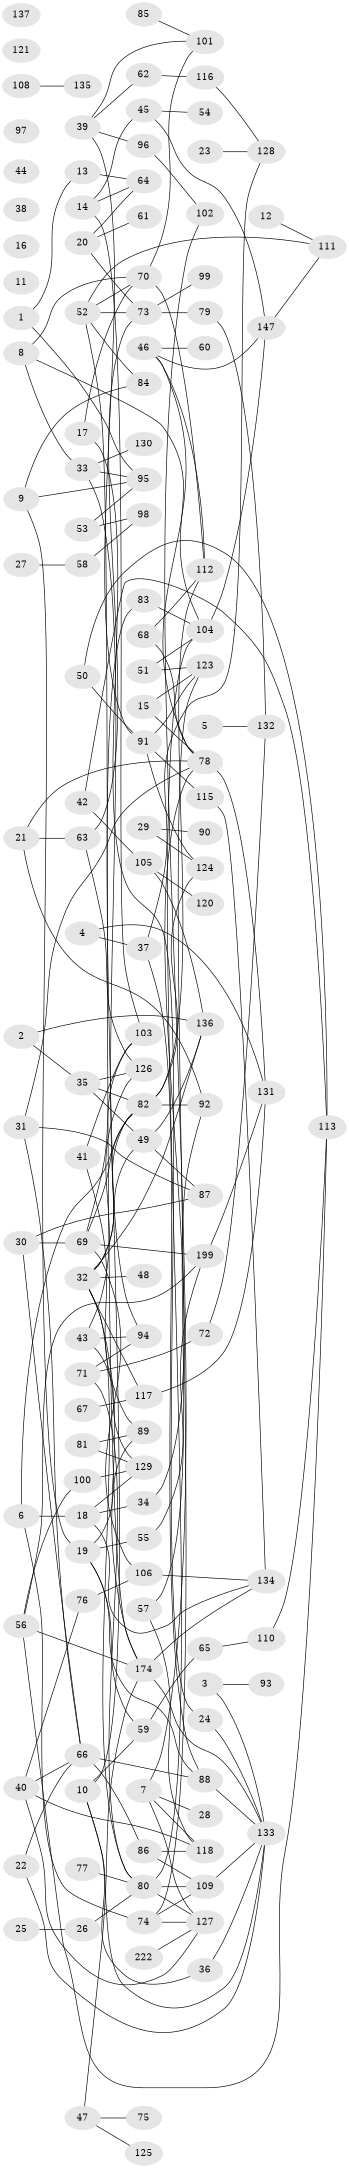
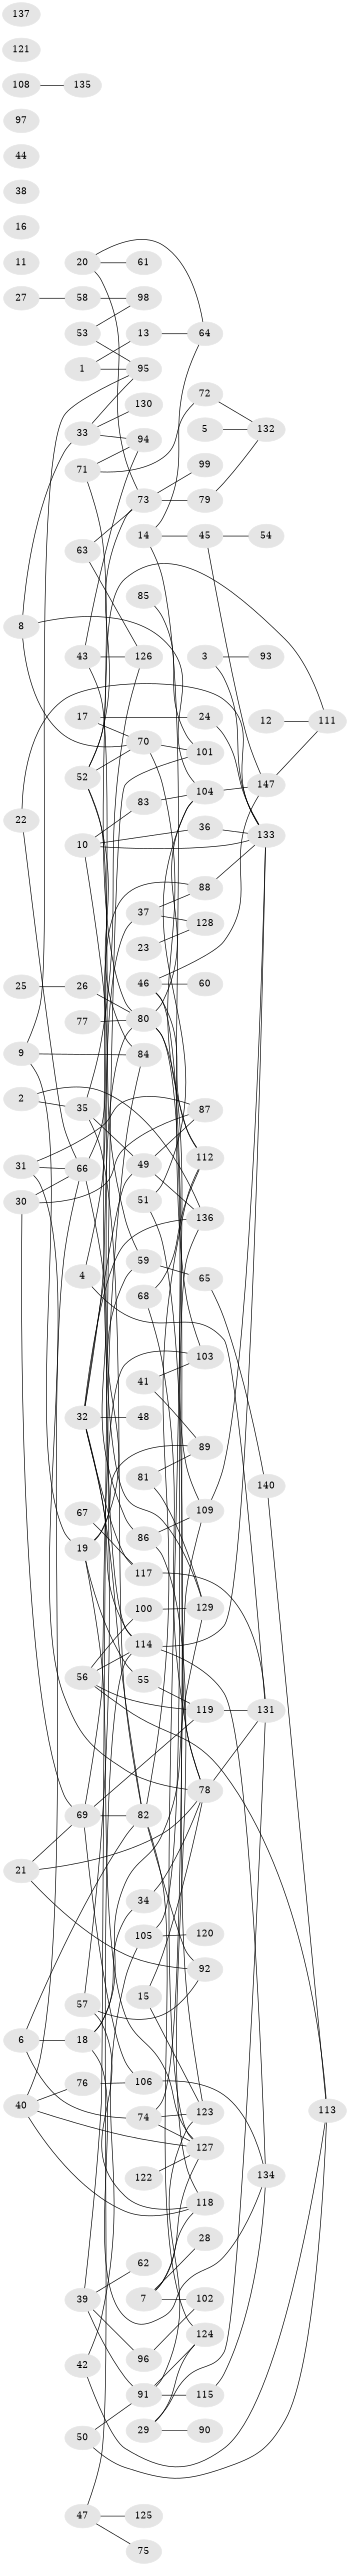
node "116": removed
edge "21" -- "63": now "21" -- "69"
node "199": label "199" -> "119"
edge "84" -- "57": added
node "110": label "110" -> "140"
node "174": label "174" -> "114"
edge "19" -- "88": now "19" -- "127"
node "222": label "222" -> "122"
edge "131" -- "29": added
